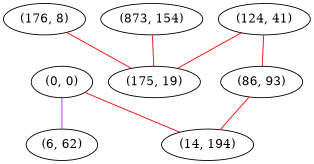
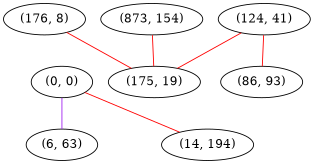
edge "(86, 93)" -- "(14, 194)": removed
node "(6, 62)": label "(6, 62)" -> "(6, 63)"
